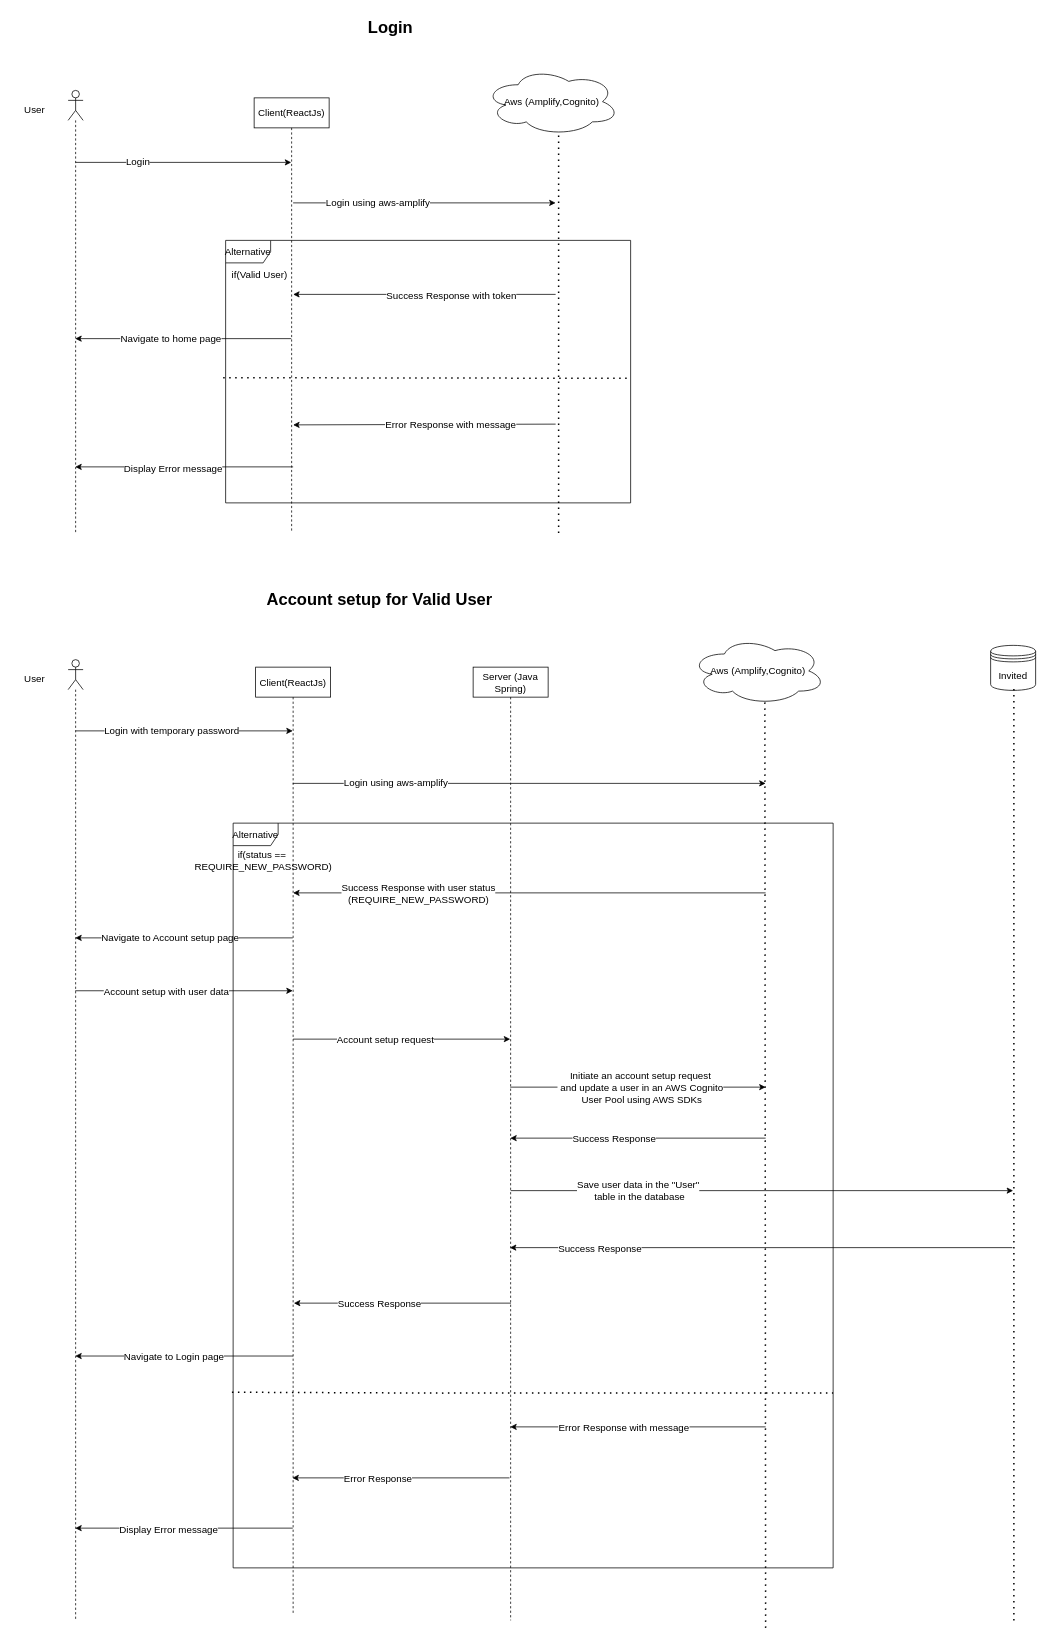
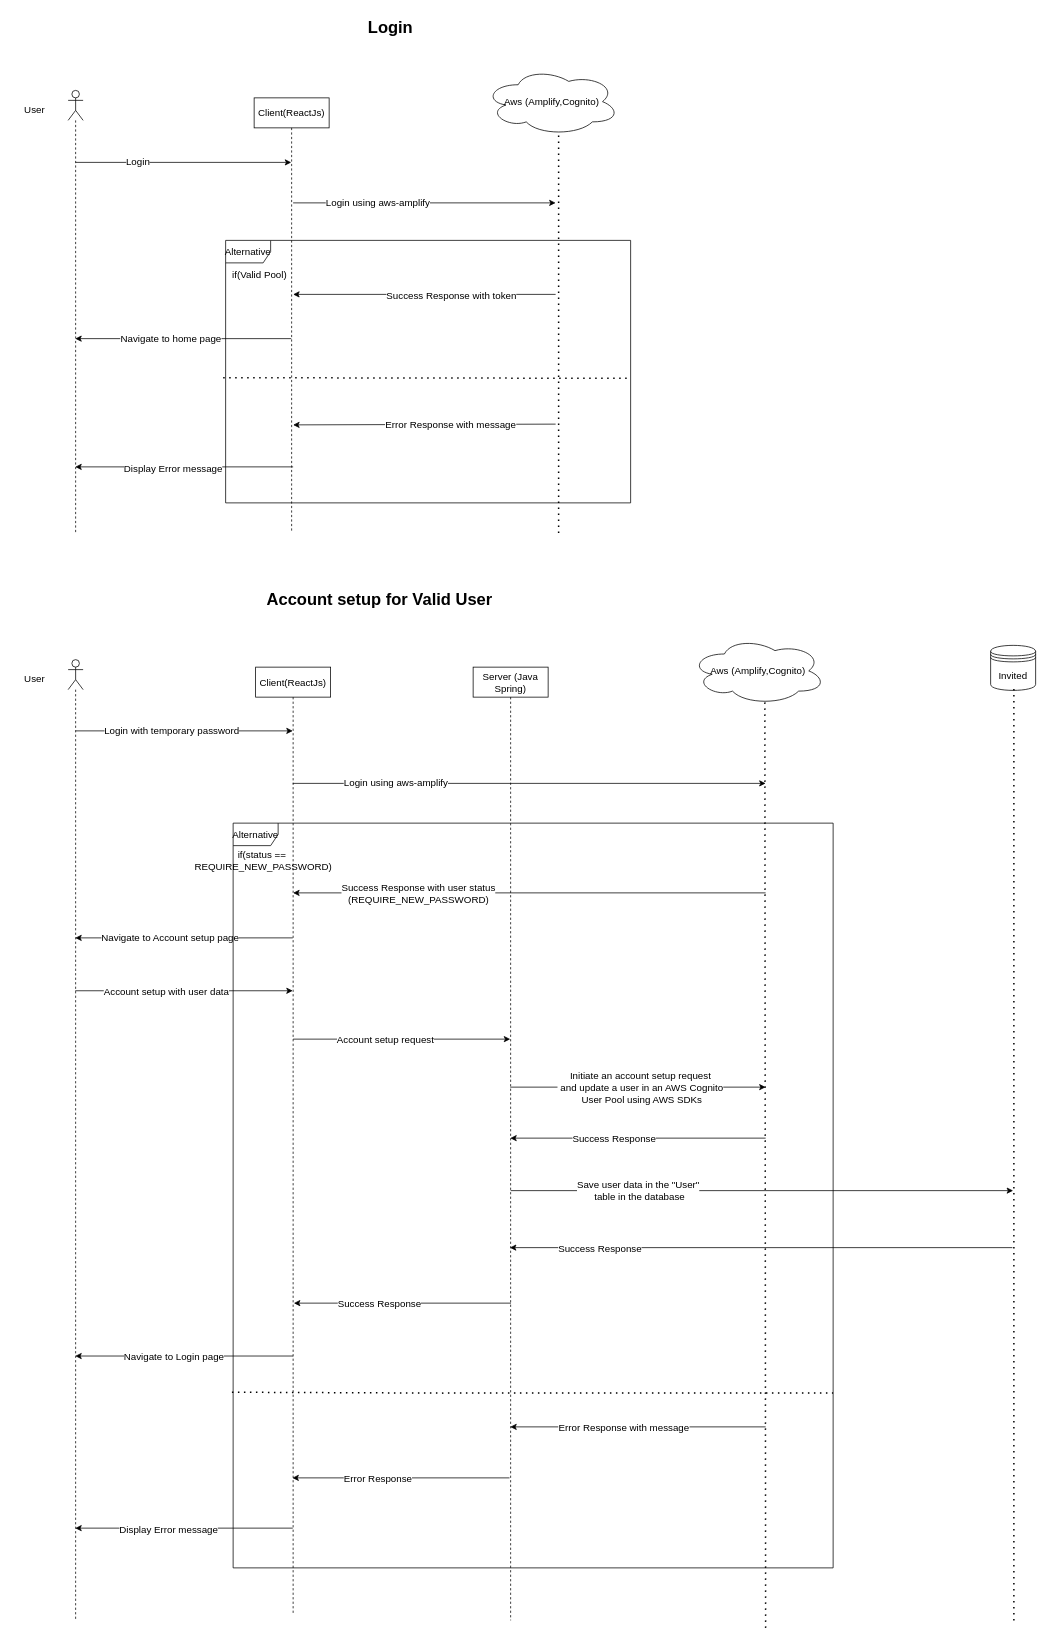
node "if(Valid User)": label "if(Valid User)" -> "if(Valid Pool)"
